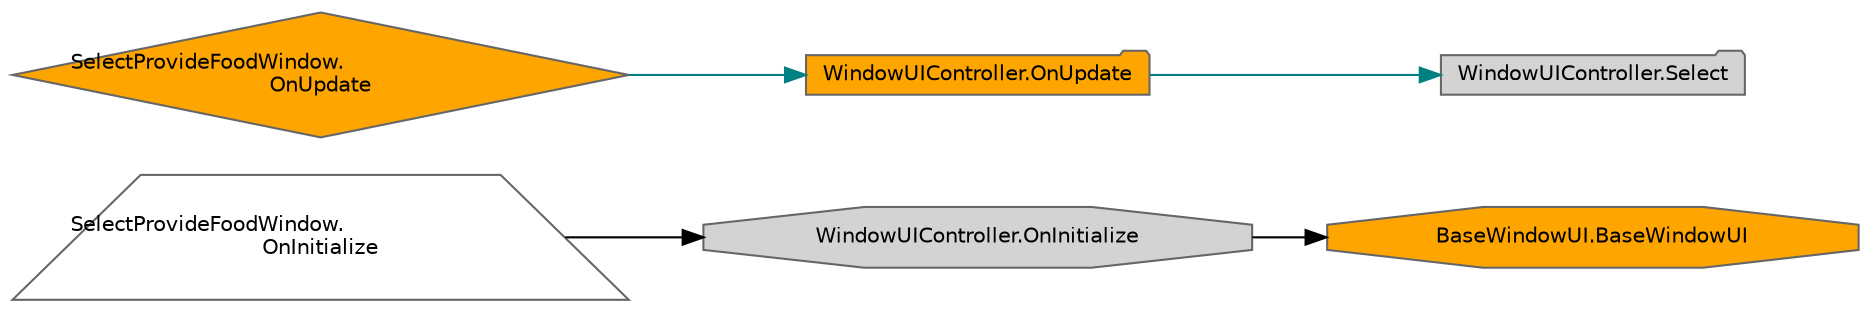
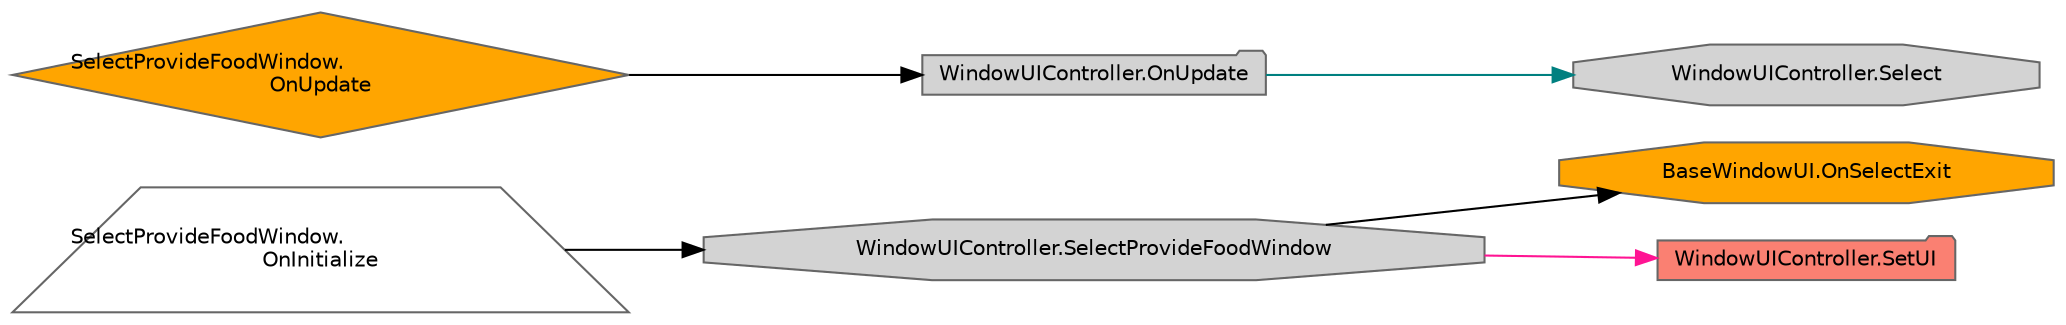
edge "SelectProvideFoodWindow. OnUpdate" -> "WindowUIController.OnUpdate": color teal -> black
node "WindowUIController.OnUpdate": fillcolor orange -> lightgrey
node "WindowUIController.Select": shape folder -> octagon
node "WindowUIController.OnInitialize": label "WindowUIController.OnInitialize" -> "WindowUIController.SelectProvideFoodWindow"
node "BaseWindowUI.BaseWindowUI": label "BaseWindowUI.BaseWindowUI" -> "BaseWindowUI.OnSelectExit"
node "WindowUIController.SetUI": added
